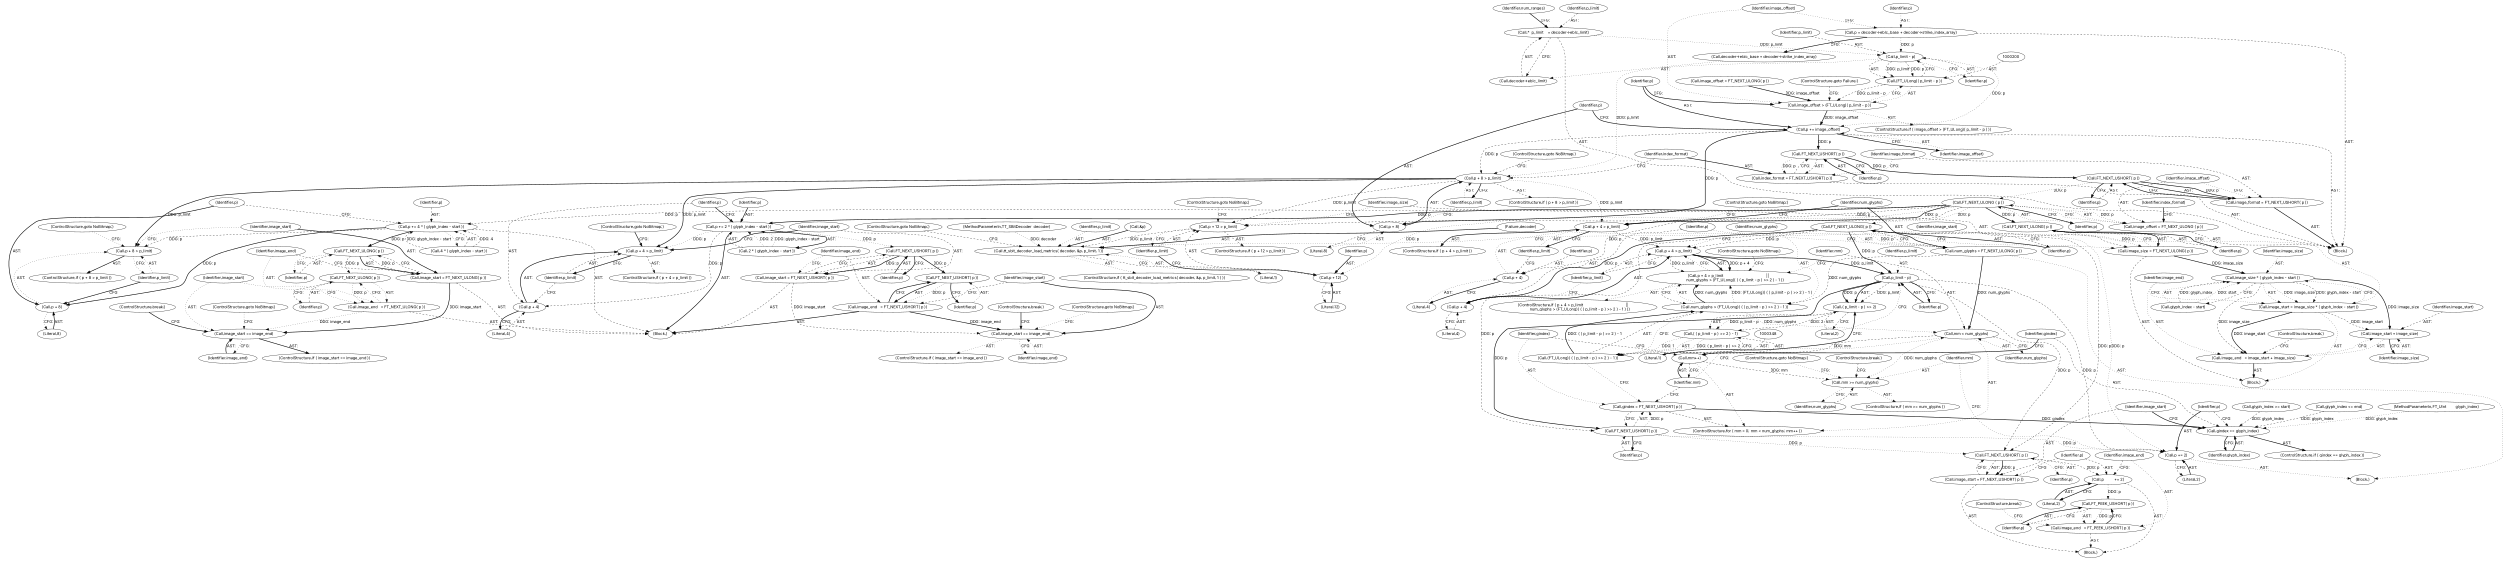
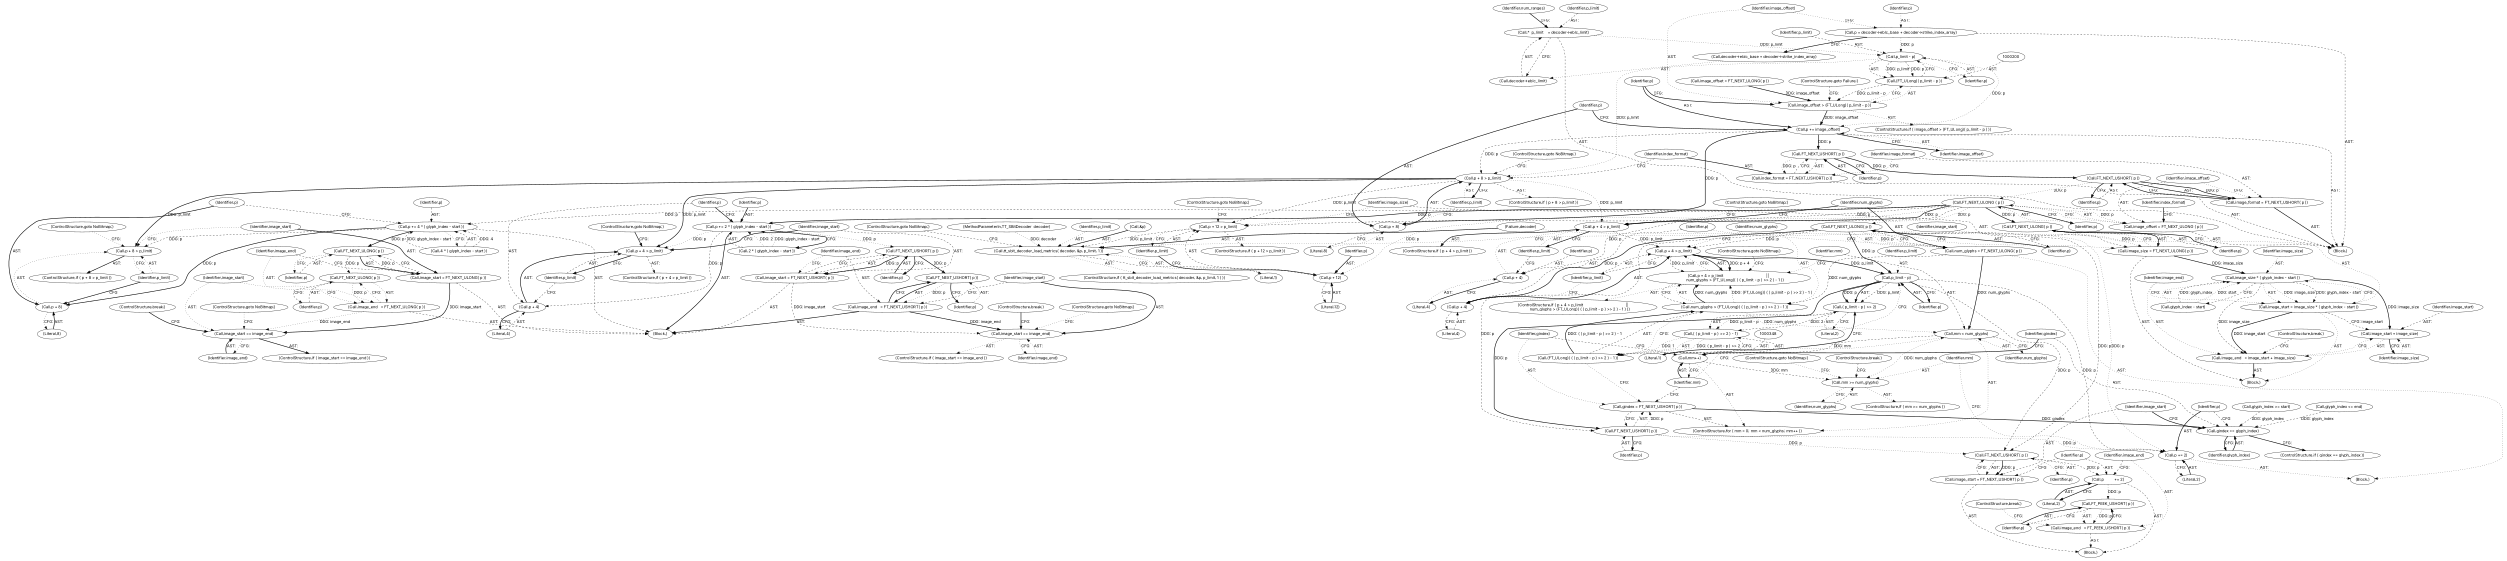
edge "(Call,p += 2 * ( glyph_index - start ))" -> "(Call,2 * ( glyph_index - start ))": label "AST: " -> "CFG: "
edge "(Call,image_start = image_size * ( glyph_index - start ))" -> "(Call,image_start + image_size)": label "DDG: image_start" -> "CFG: image_start"
node "(MethodParameterIn,FT_UInt         glyph_index)": removed
edge "(Call,gindex == glyph_index)" -> "(ControlStructure,if ( gindex == glyph_index ))": label "AST: " -> "CFG: "
